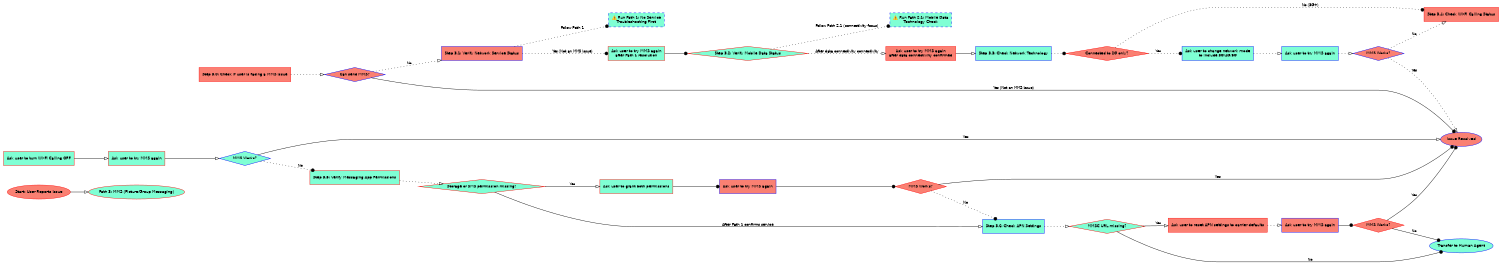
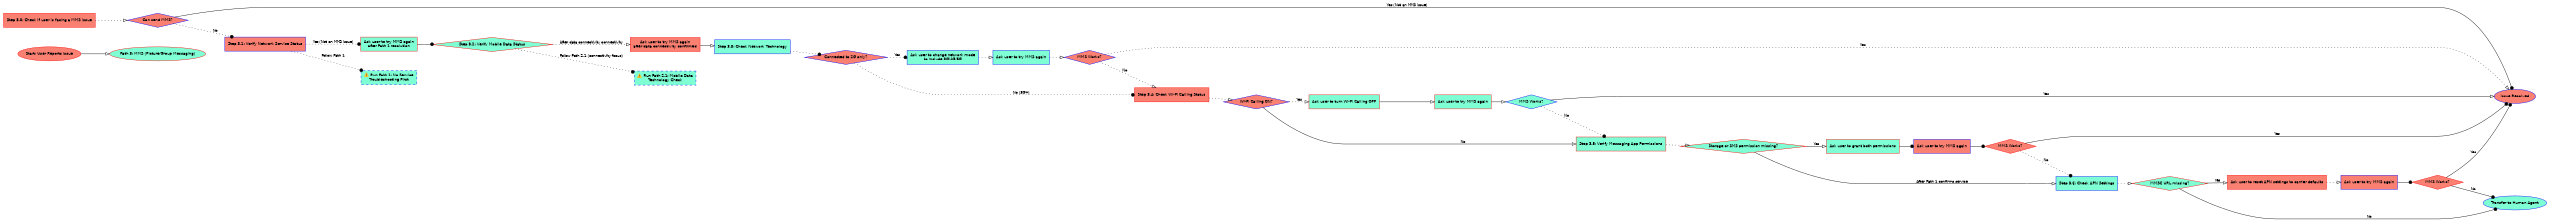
node "Connected to 2G only?": color red -> blue
edge "Can send MMS?" -> "Step 3.1: Verify Network Service Status": arrowhead onormal -> dot
node "Wi-Fi Calling ON?": added
